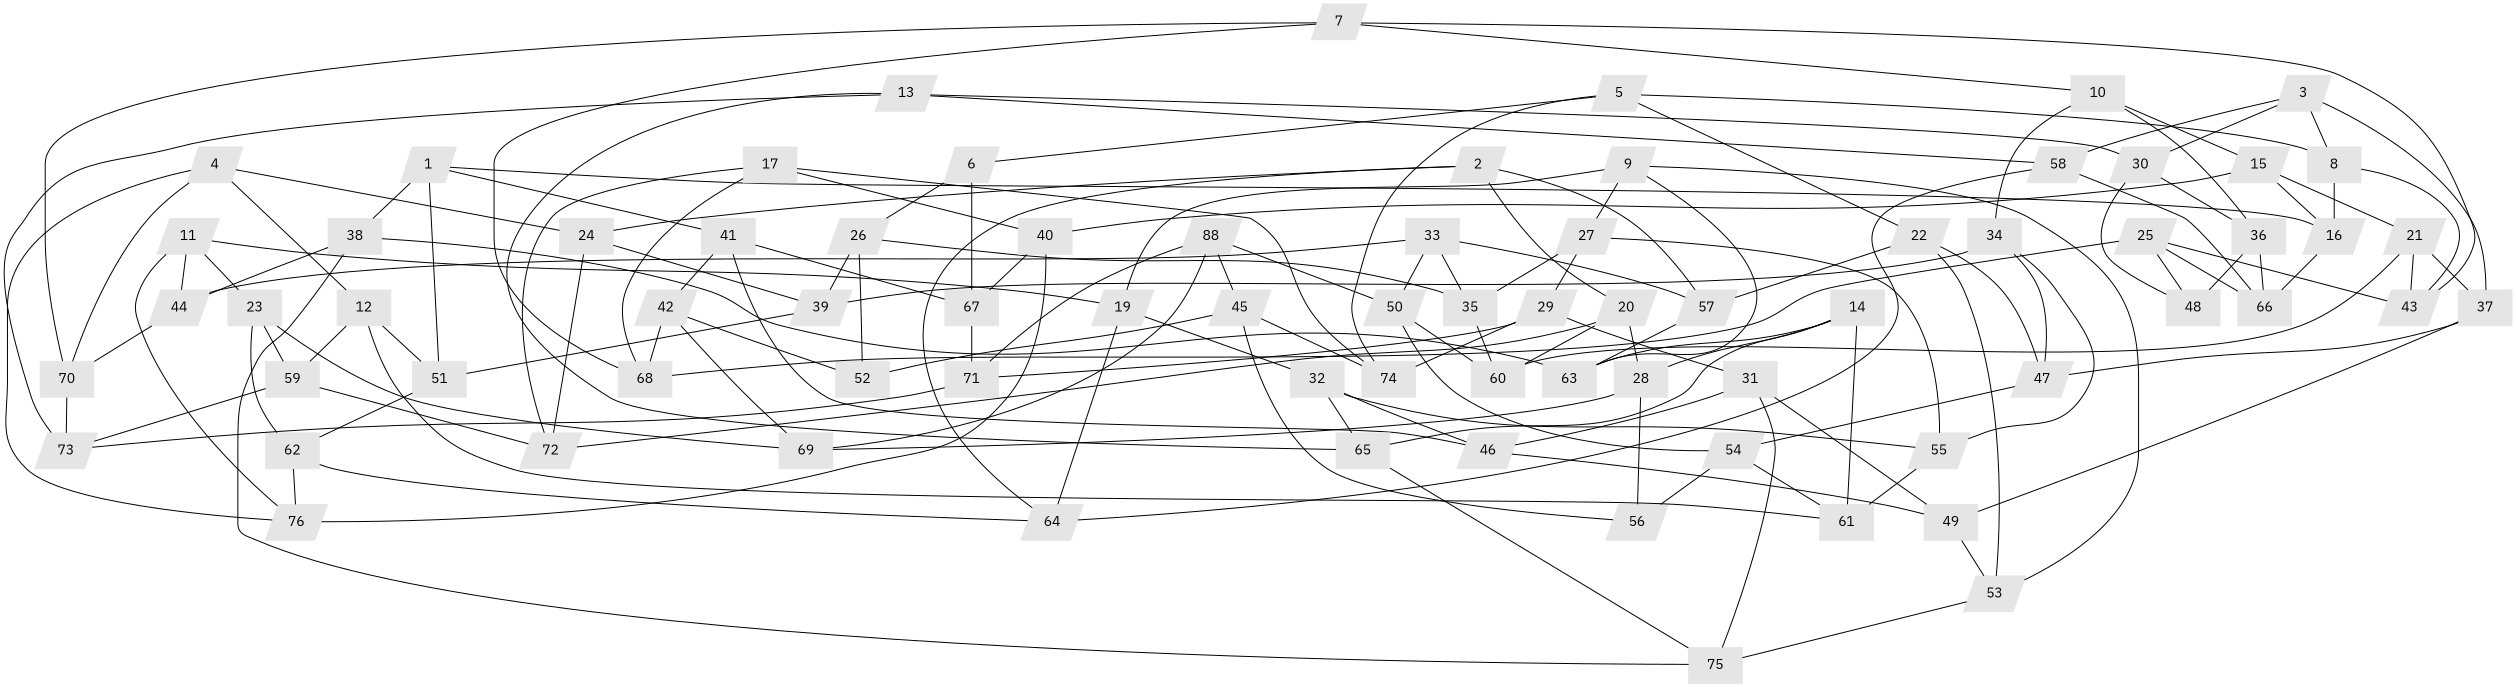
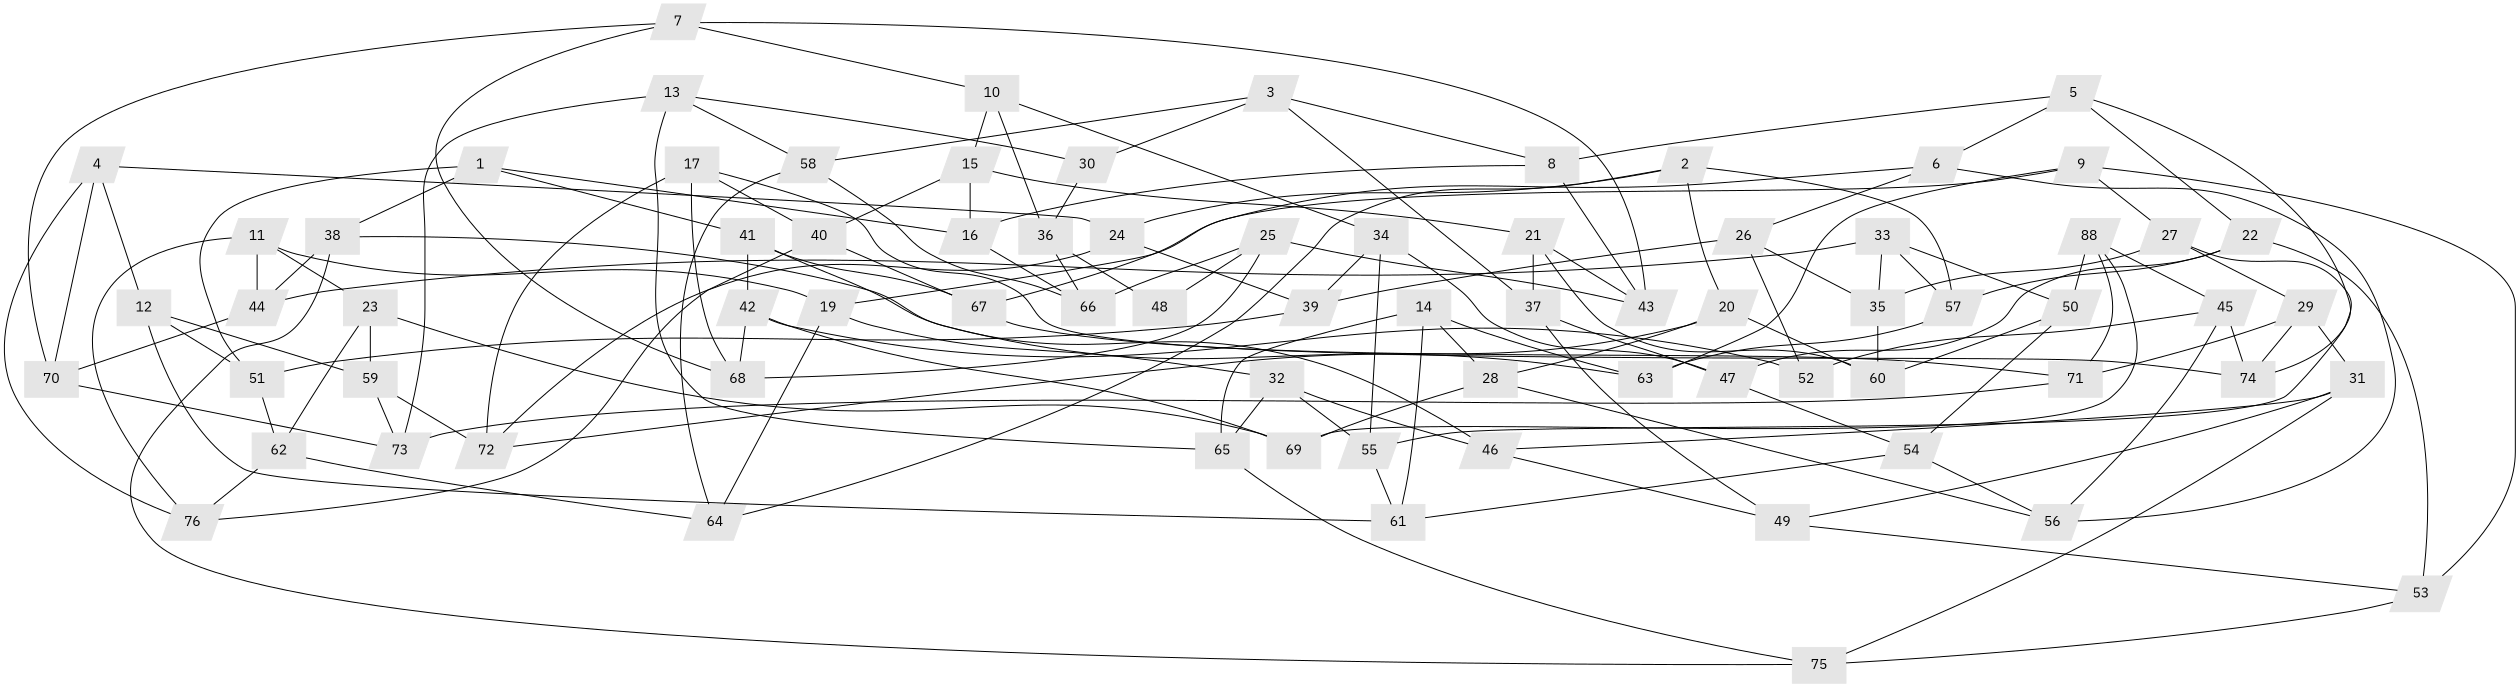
edge "30" -- "48": removed
edge "6" -- "56": added
